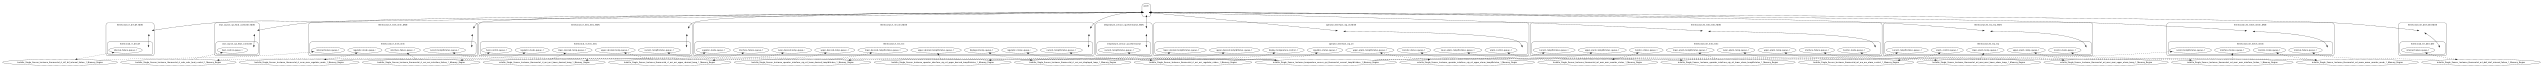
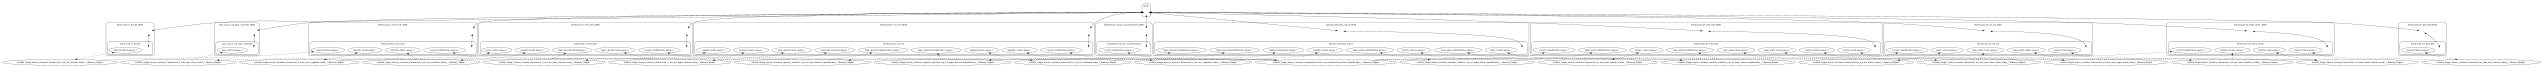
node "display_temperature_control_1": label "display_temperature_control_1" -> "display_temperature_queue_1"
